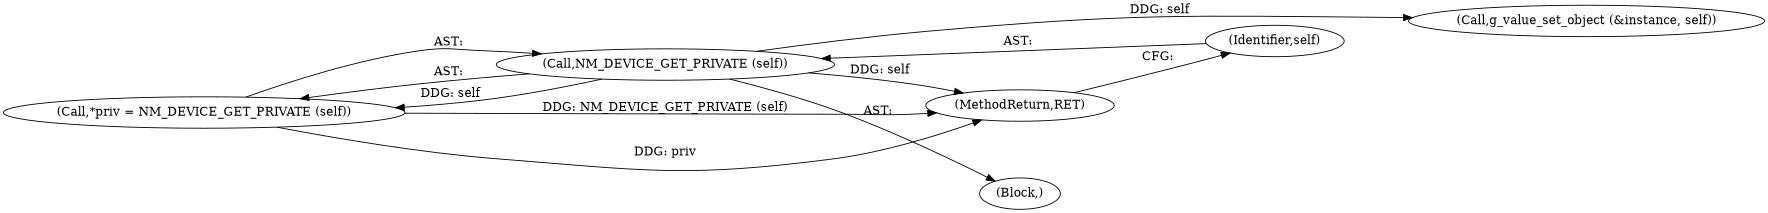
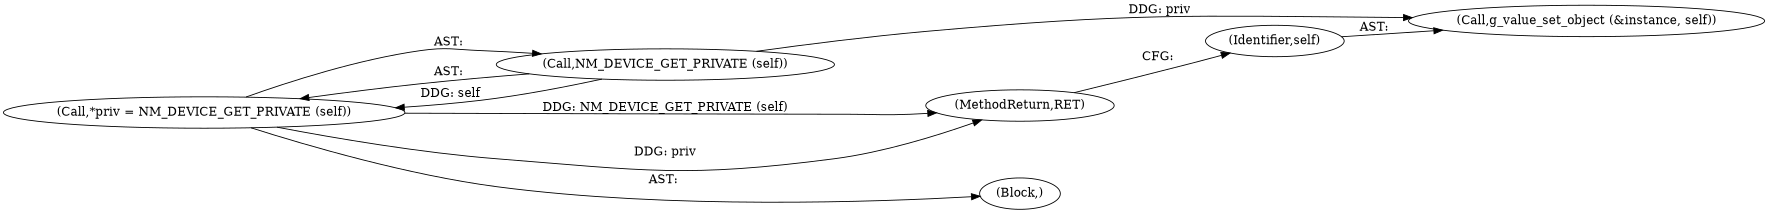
edge "(Call,NM_DEVICE_GET_PRIVATE (self))" -> "(Call,g_value_set_object (&instance, self))": label "DDG: self" -> "DDG: priv"
edge "(Identifier,self)" -> "(Call,NM_DEVICE_GET_PRIVATE (self))": now "(Identifier,self)" -> "(Call,g_value_set_object (&instance, self))"
edge "(Call,NM_DEVICE_GET_PRIVATE (self))" -> "(MethodReturn,RET)": removed, label "DDG: self"
edge "(Call,NM_DEVICE_GET_PRIVATE (self))" -> "(Block,)": now "(Call,*priv = NM_DEVICE_GET_PRIVATE (self))" -> "(Block,)"
